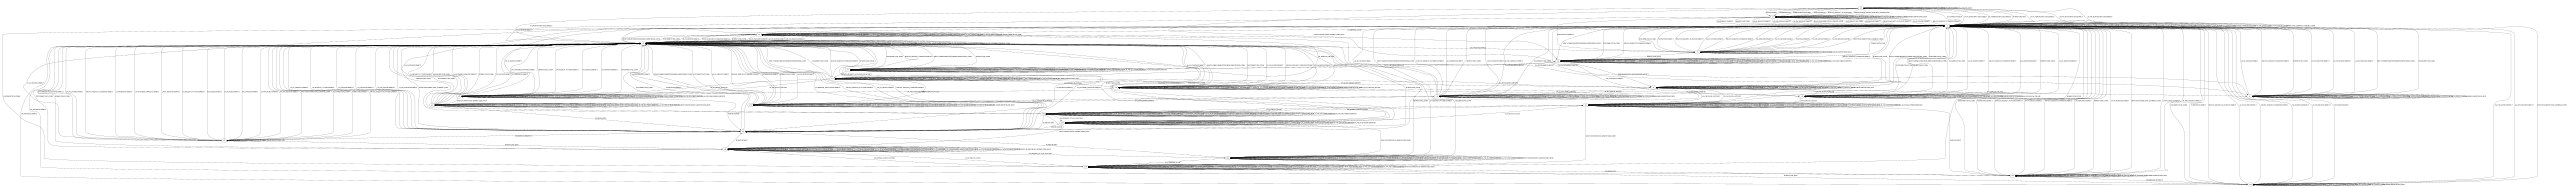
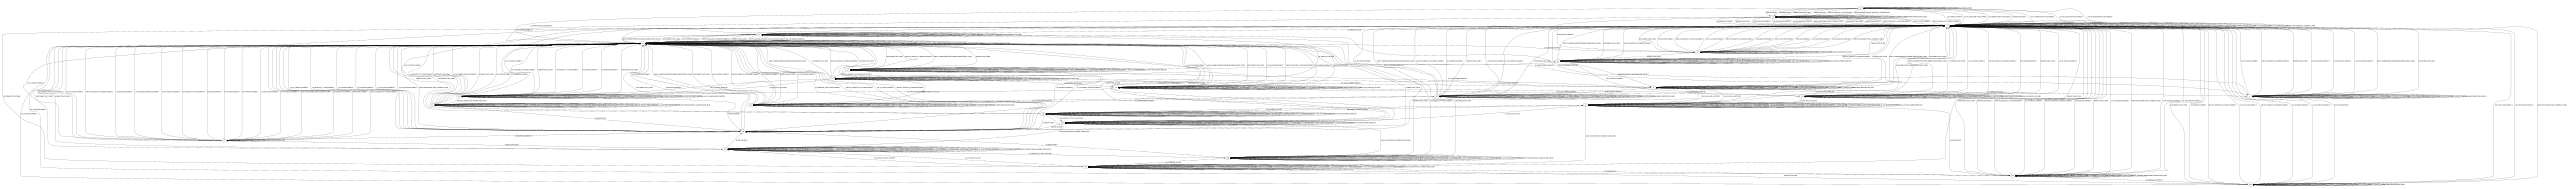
edge "s0" -> "s4": removed, label "REKEY/KEXINIT|KEX31+NEWKEYS|NO_RESP"
edge "s3" -> "s5": reversed
edge "s4" -> "s7": now "s6" -> "s7"
